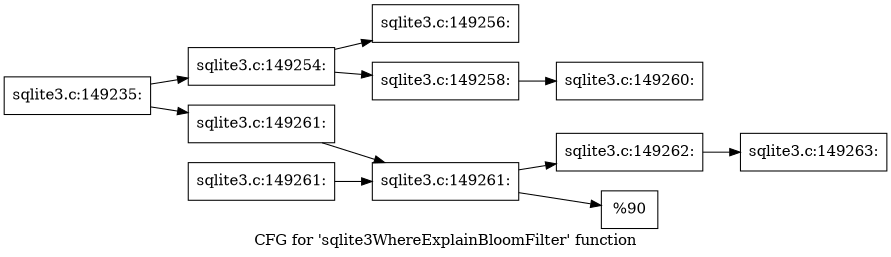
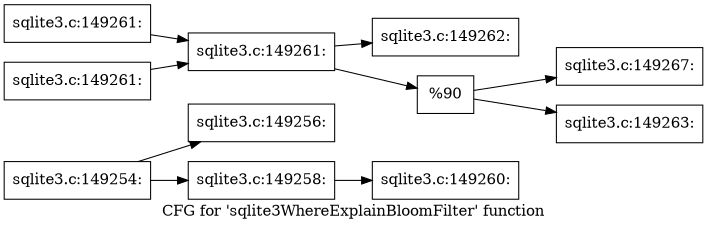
node "sqlite3.c:149267:": added
node "sqlite3.c:149235:": removed
edge "sqlite3.c:149262:" -> "sqlite3.c:149263:": now "%90" -> "sqlite3.c:149263:"
